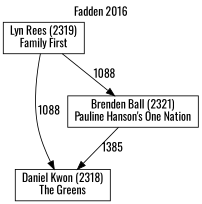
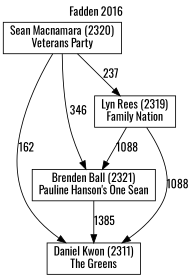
node "Lyn Rees (2319) Family First": label "Lyn Rees (2319) Family First" -> "Lyn Rees (2319) Family Nation"
node "Sean Macnamara (2320) Veterans Party": added
node "Brenden Ball (2321) Pauline Hanson's One Nation": label "Brenden Ball (2321) Pauline Hanson's One Nation" -> "Brenden Ball (2321) Pauline Hanson's One Sean"
node "Daniel Kwon (2318) The Greens": label "Daniel Kwon (2318) The Greens" -> "Daniel Kwon (2311) The Greens"
